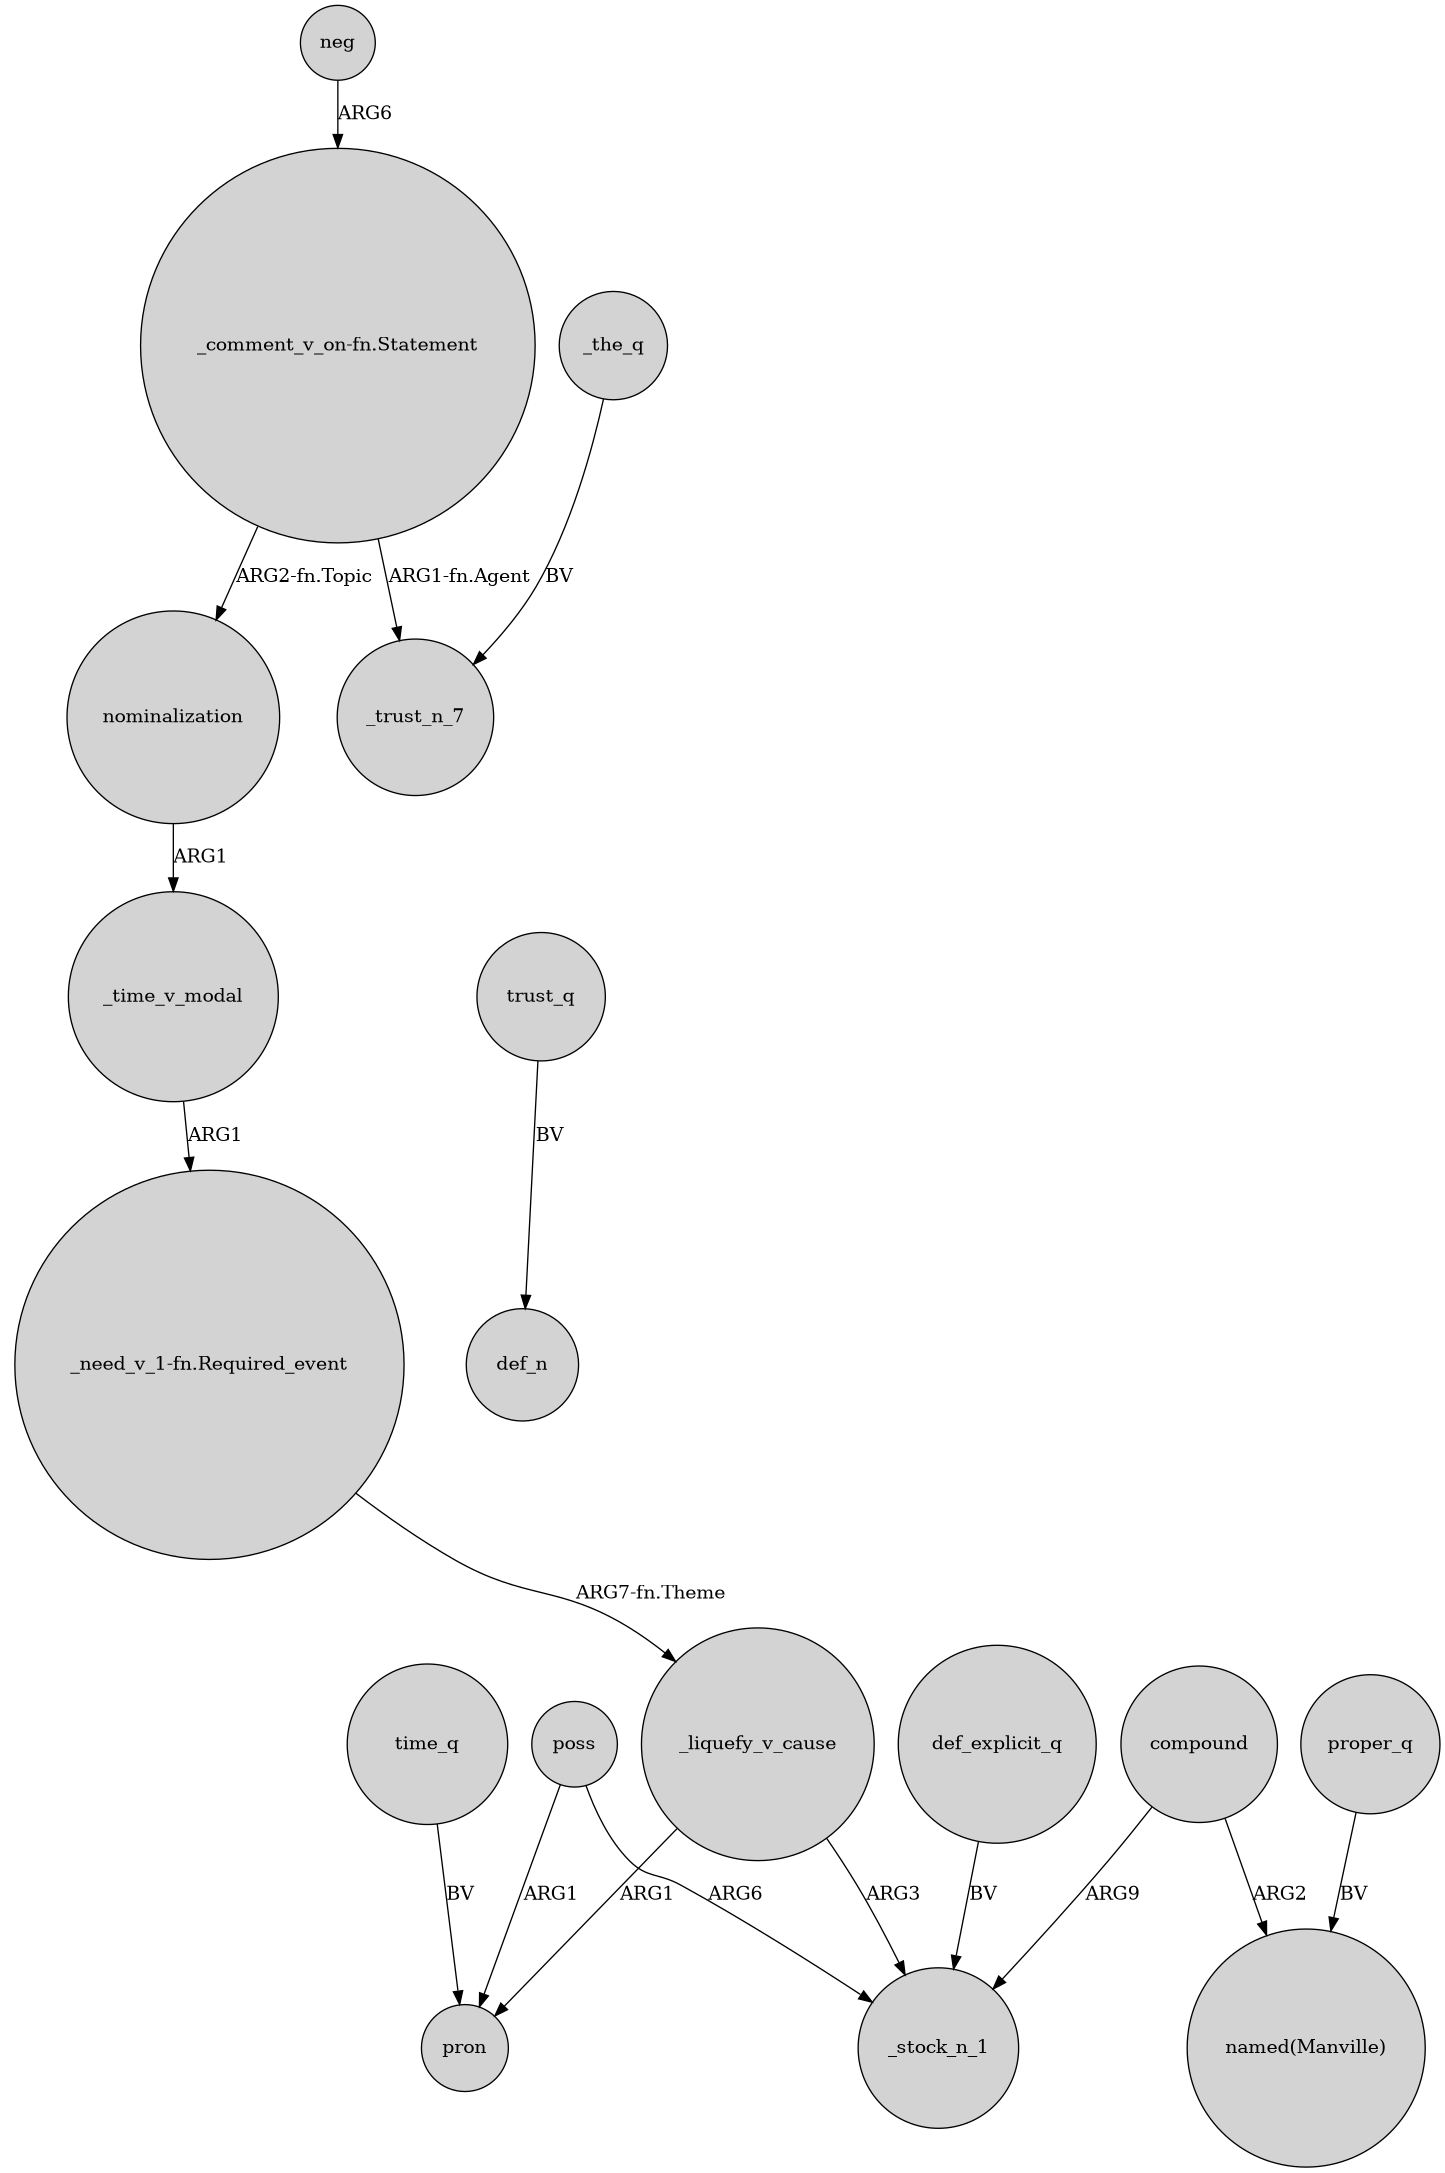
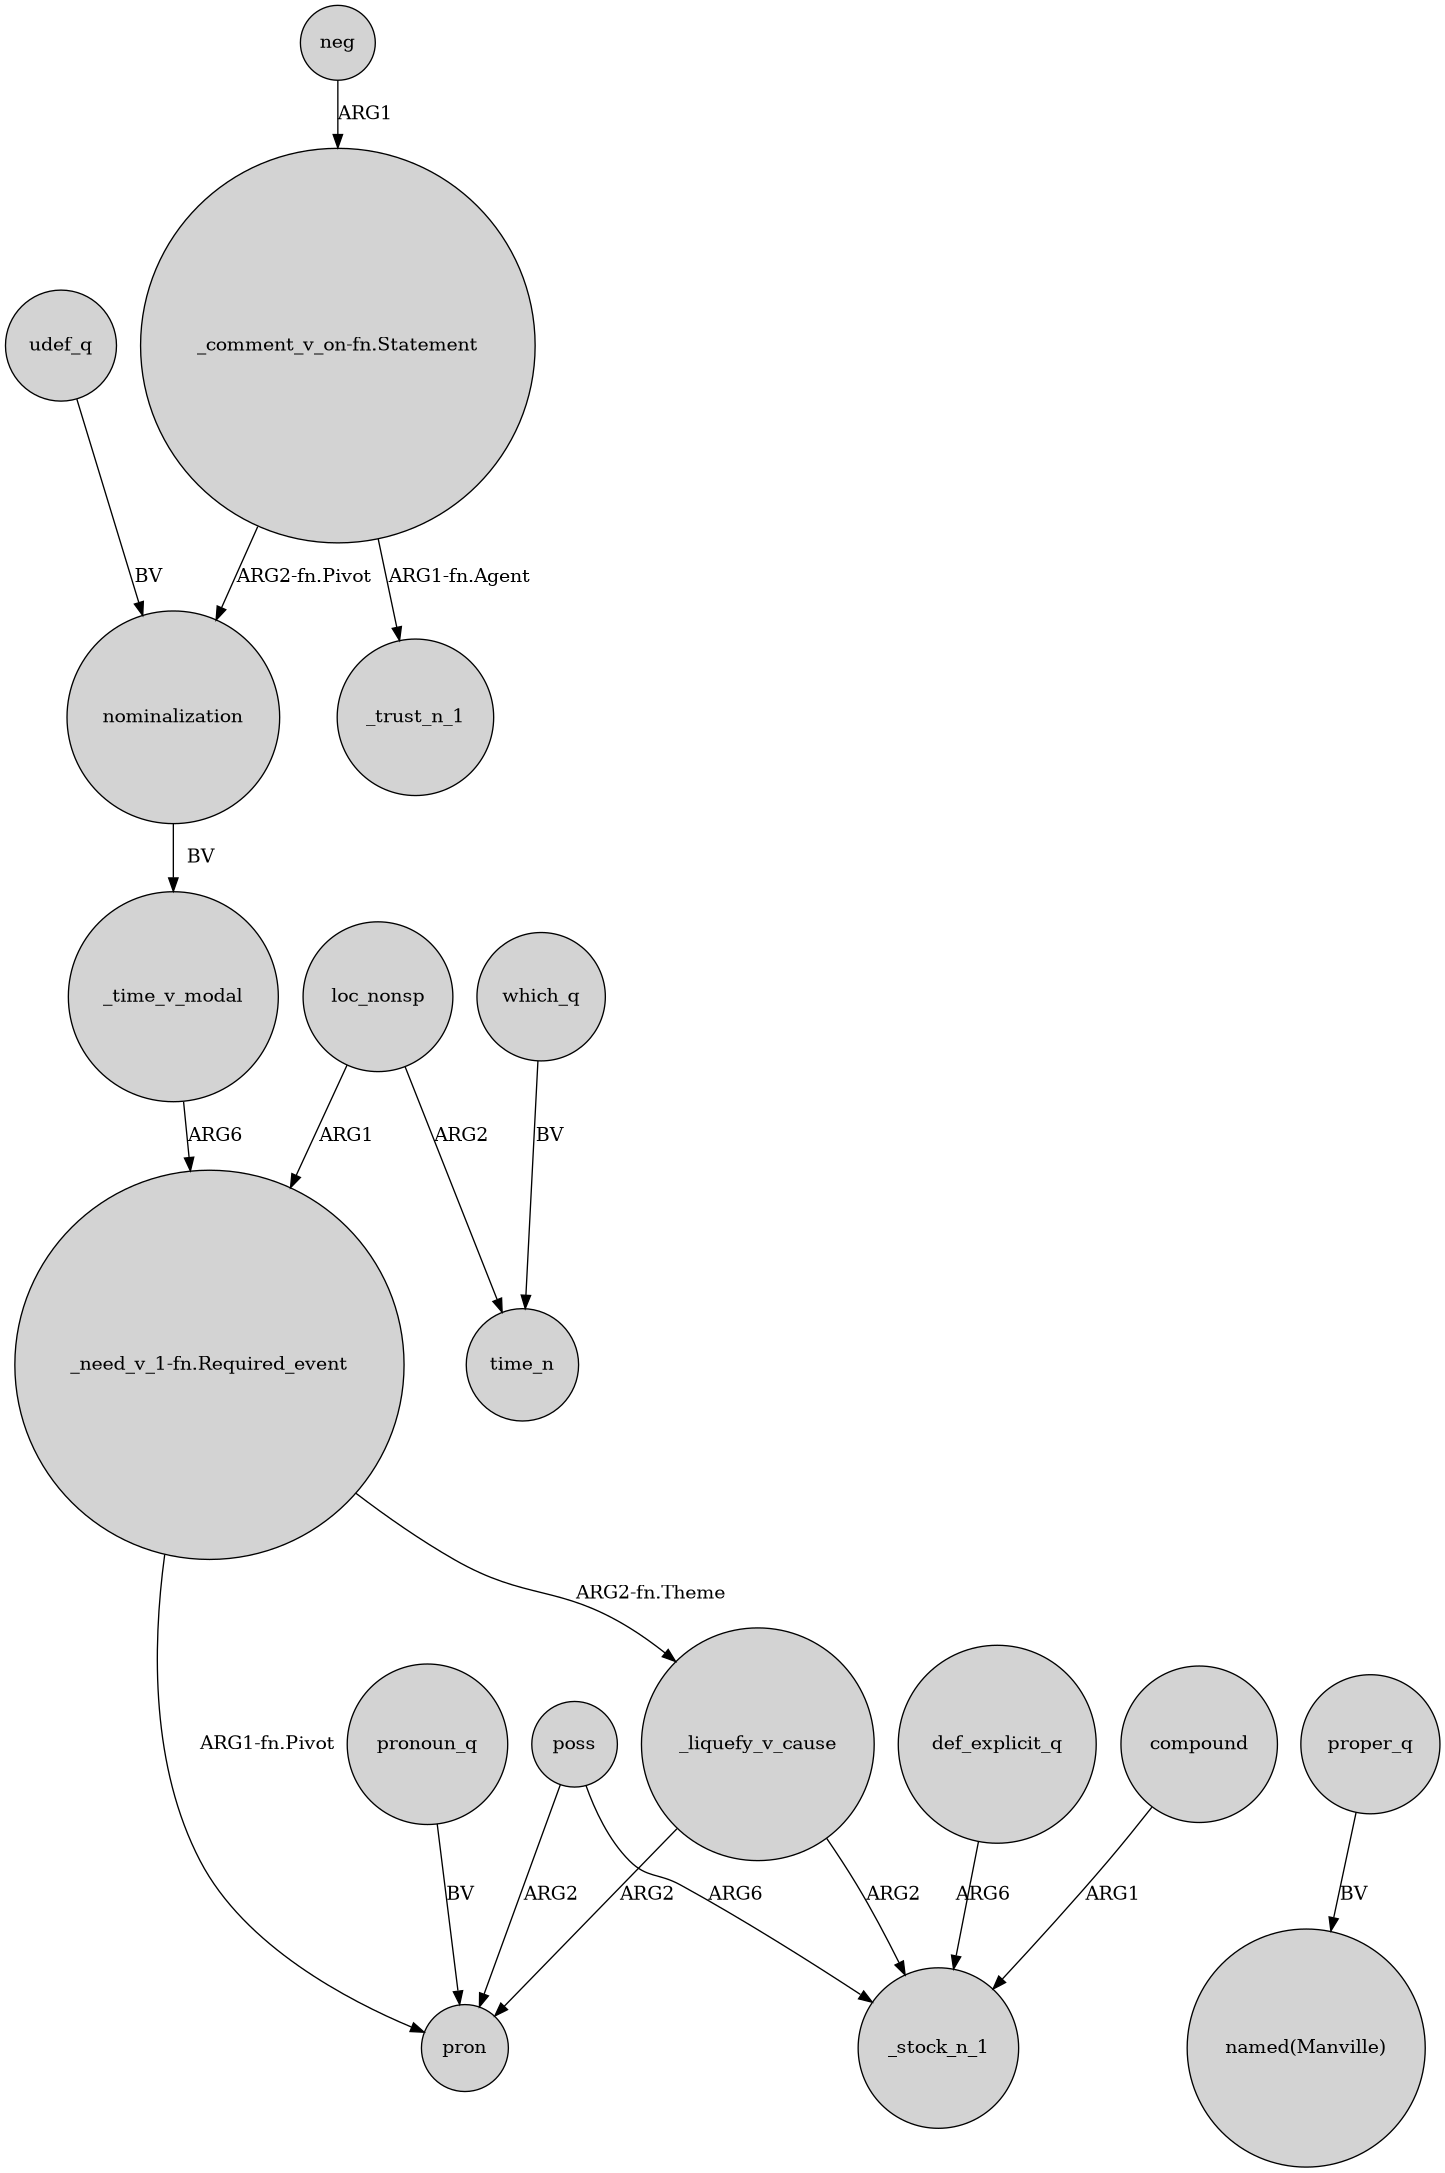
edge "neg" -> "_comment_v_on-fn.Statement": label "ARG6" -> "ARG1"
node "udef_q": added
node "_the_q": removed
edge "_comment_v_on-fn.Statement" -> "nominalization": label "ARG2-fn.Topic" -> "ARG2-fn.Pivot"
node "_trust_n_7": label "_trust_n_7" -> "_trust_n_1"
edge "nominalization" -> "_time_v_modal": label "ARG1" -> "BV"
node "loc_nonsp": added
node "trust_q": label "trust_q" -> "which_q"
edge "_time_v_modal" -> "_need_v_1-fn.Required_event": label "ARG1" -> "ARG6"
node "def_n": label "def_n" -> "time_n"
edge "_need_v_1-fn.Required_event" -> "_liquefy_v_cause": label "ARG7-fn.Theme" -> "ARG2-fn.Theme"
node "time_q": label "time_q" -> "pronoun_q"
edge "_need_v_1-fn.Required_event" -> "pron": added, label "ARG1-fn.Pivot"
edge "compound" -> "named(Manville)": removed, label "ARG2"
edge "poss" -> "pron": label "ARG1" -> "ARG2"
edge "_liquefy_v_cause" -> "pron": label "ARG1" -> "ARG2"
edge "_liquefy_v_cause" -> "_stock_n_1": label "ARG3" -> "ARG2"
edge "def_explicit_q" -> "_stock_n_1": label "BV" -> "ARG6"
edge "compound" -> "_stock_n_1": label "ARG9" -> "ARG1"
